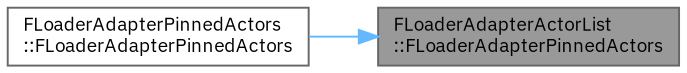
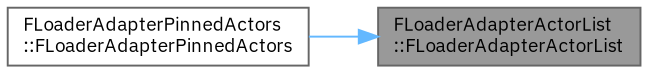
node "FLoaderAdapterActorList ::FLoaderAdapterPinnedActors": label "FLoaderAdapterActorList ::FLoaderAdapterPinnedActors" -> "FLoaderAdapterActorList ::FLoaderAdapterActorList"
